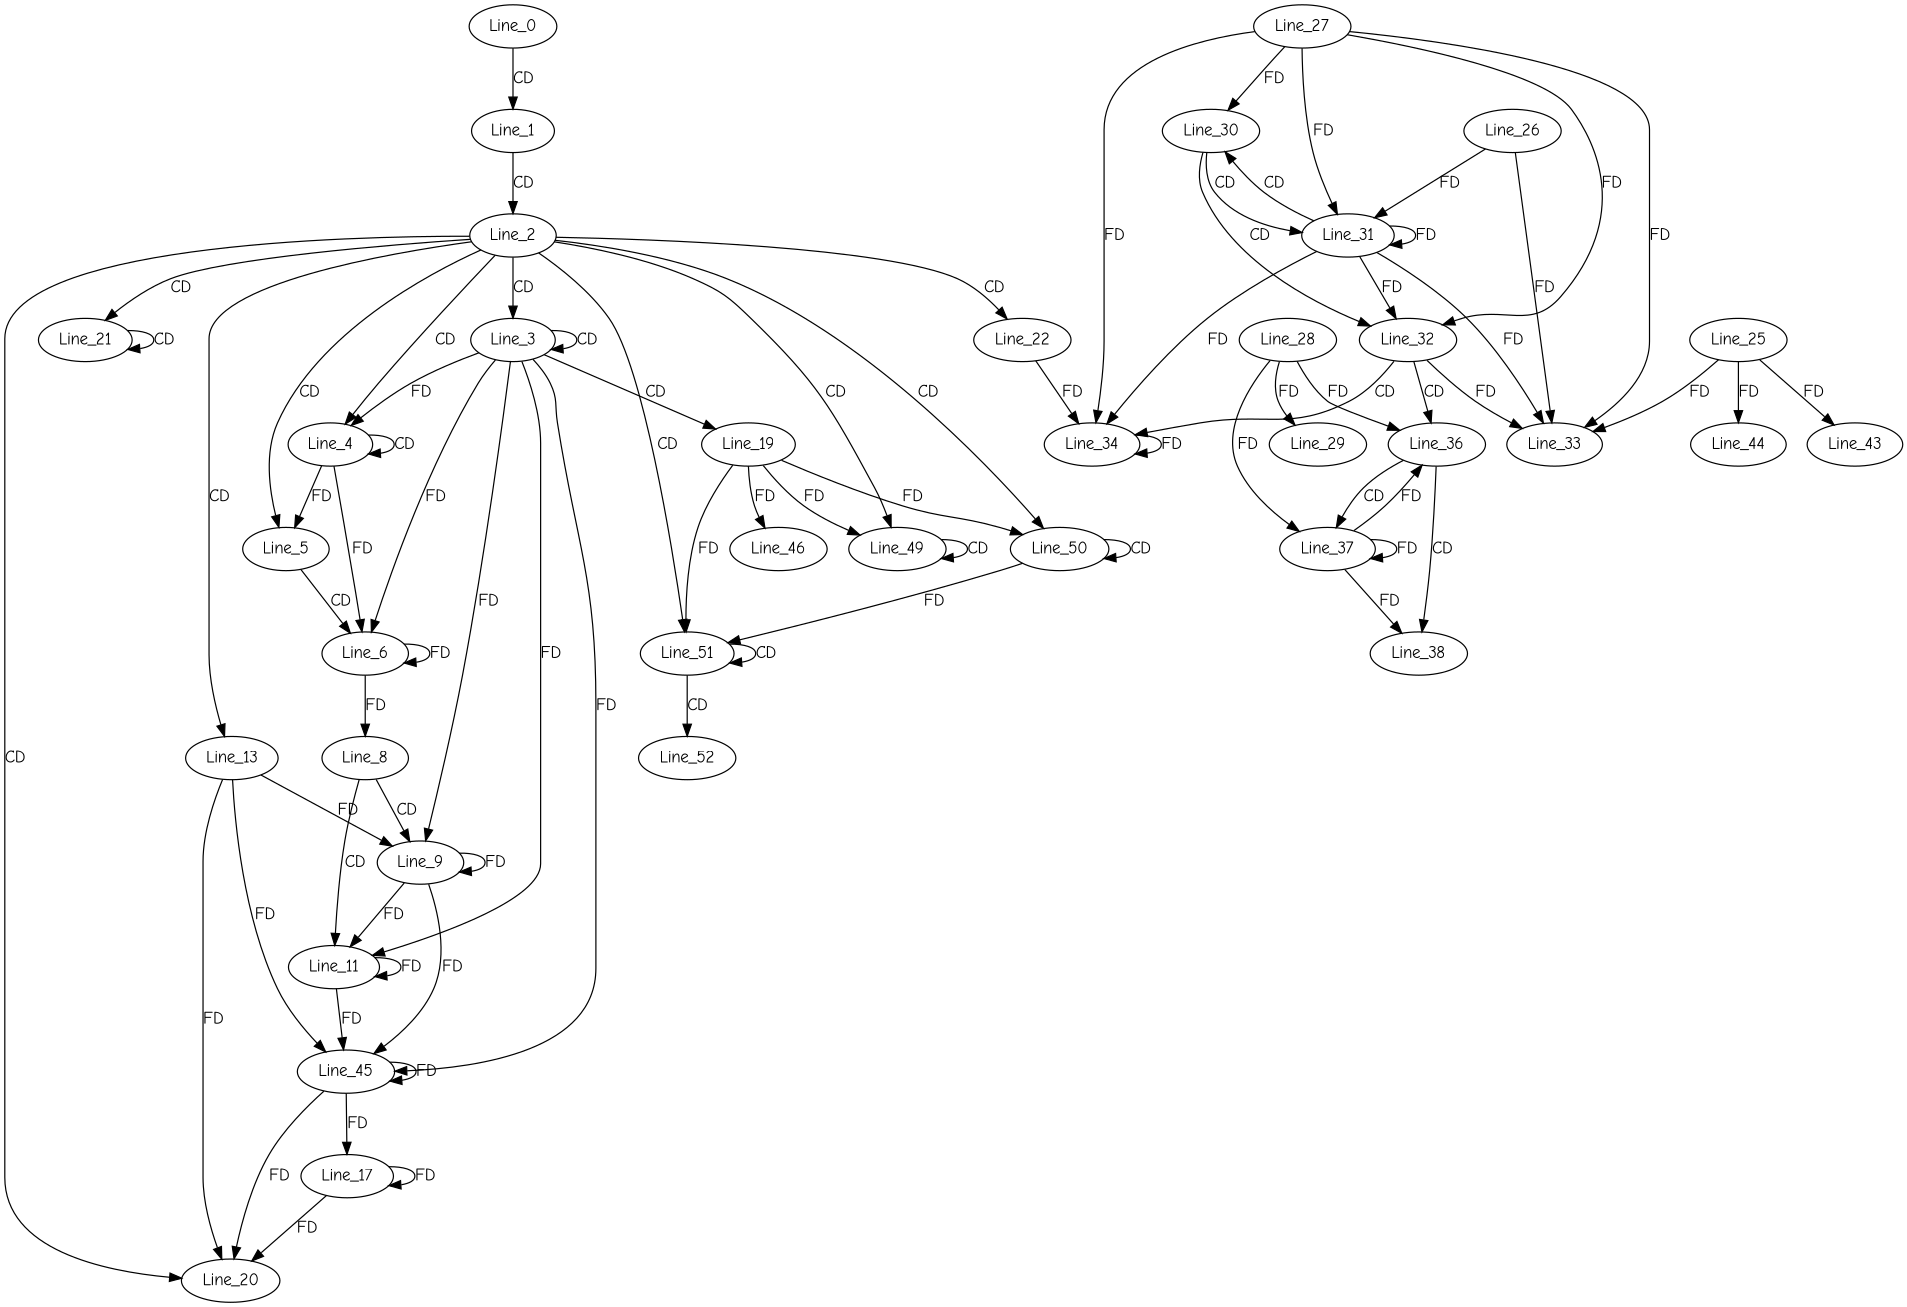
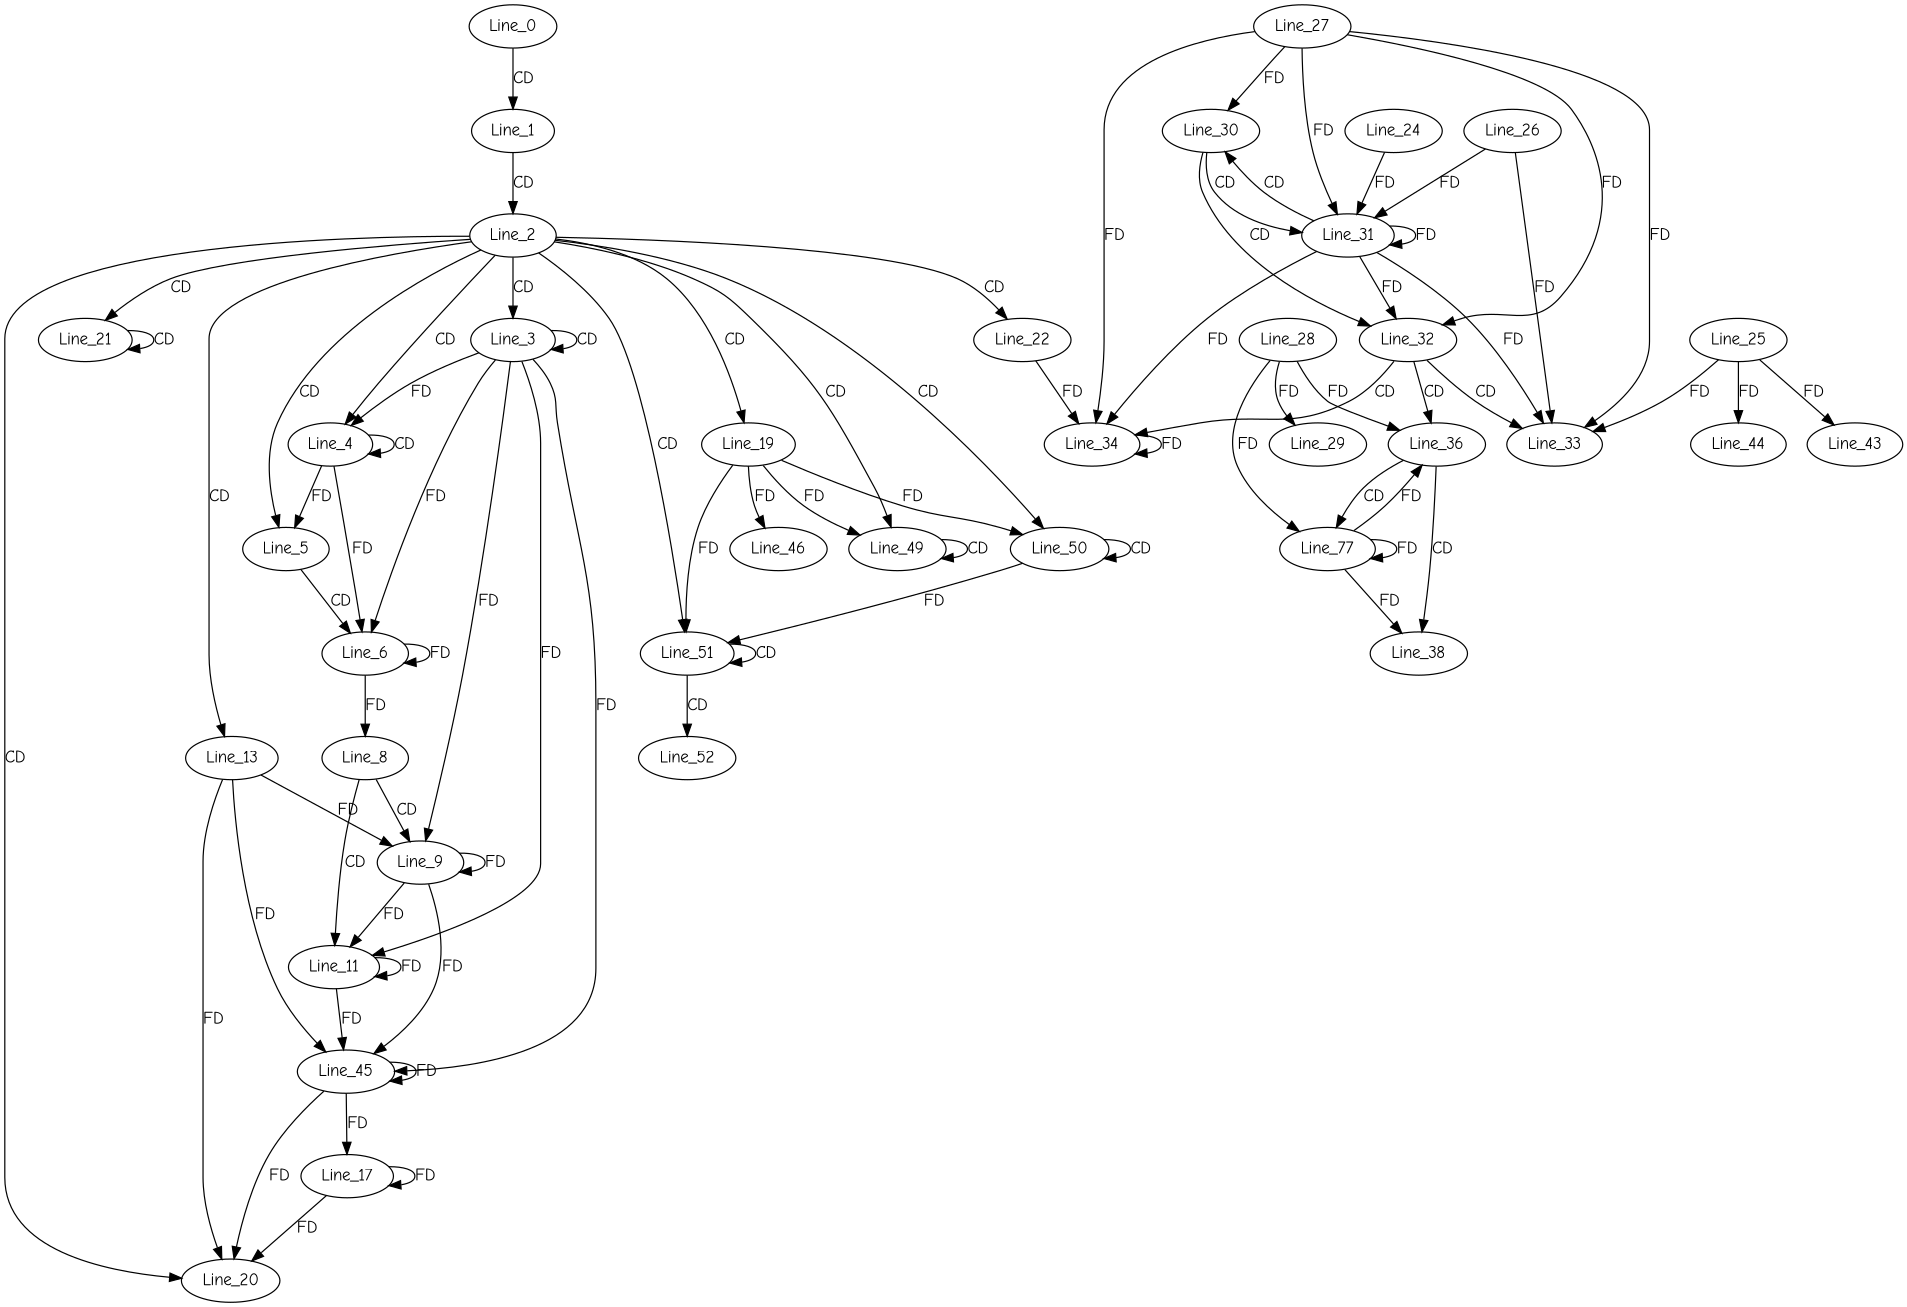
node "Line_24": added
edge "Line_3" -> "Line_19": now "Line_2" -> "Line_19"
edge "Line_32" -> "Line_33": label "FD" -> "CD"
node "Line_37": label "Line_37" -> "Line_77"
